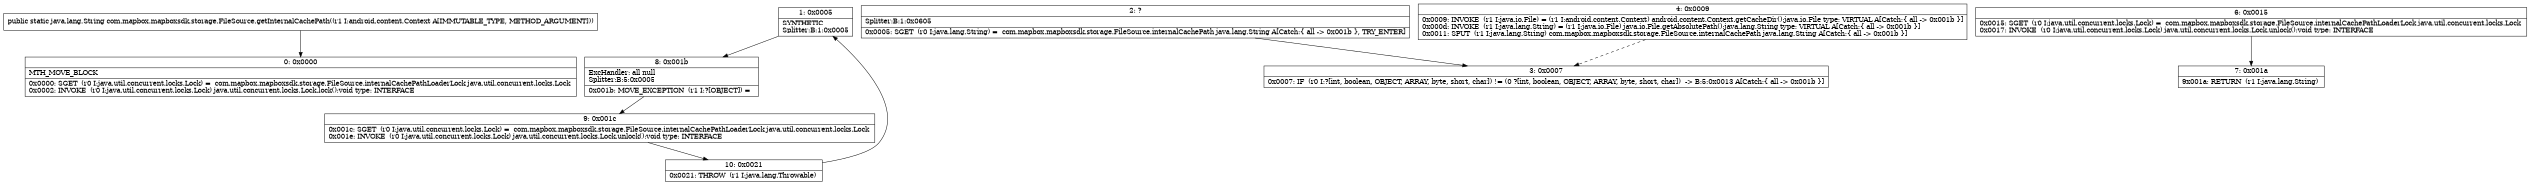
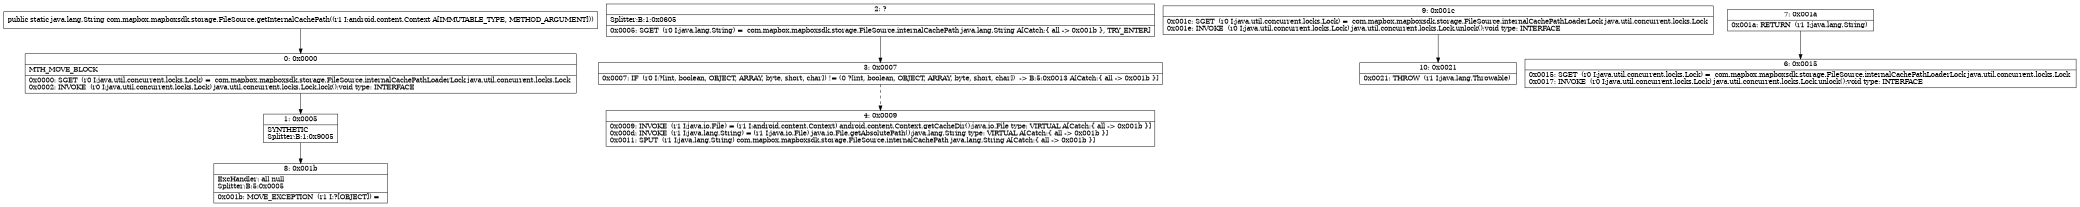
node "1: 0x0005": text "Splitter:B:1:0x0005" -> "Splitter:B:1:0x9005"
edge "6: 0x0015" -> "7: 0x001a": reversed
edge "4: 0x0009" -> "3: 0x0007": reversed
node "7: 0x001a": text "9x001a: RETURN  (r1 I:java.lang.String)" -> "0x001a: RETURN  (r1 I:java.lang.String)"
edge "8: 0x001b" -> "9: 0x001c": removed
edge "10: 0x0021" -> "1: 0x0005": now "0: 0x0000" -> "1: 0x0005"
